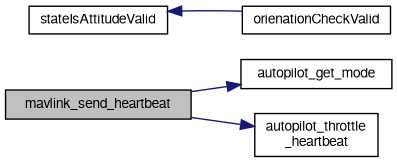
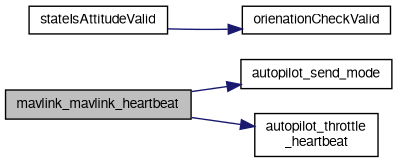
edge "orienationCheckValid" -> "stateIsAttitudeValid": reversed
node "autopilot_get_mode": label "autopilot_get_mode" -> "autopilot_send_mode"
node "mavlink_send_heartbeat": label "mavlink_send_heartbeat" -> "mavlink_mavlink_heartbeat"
